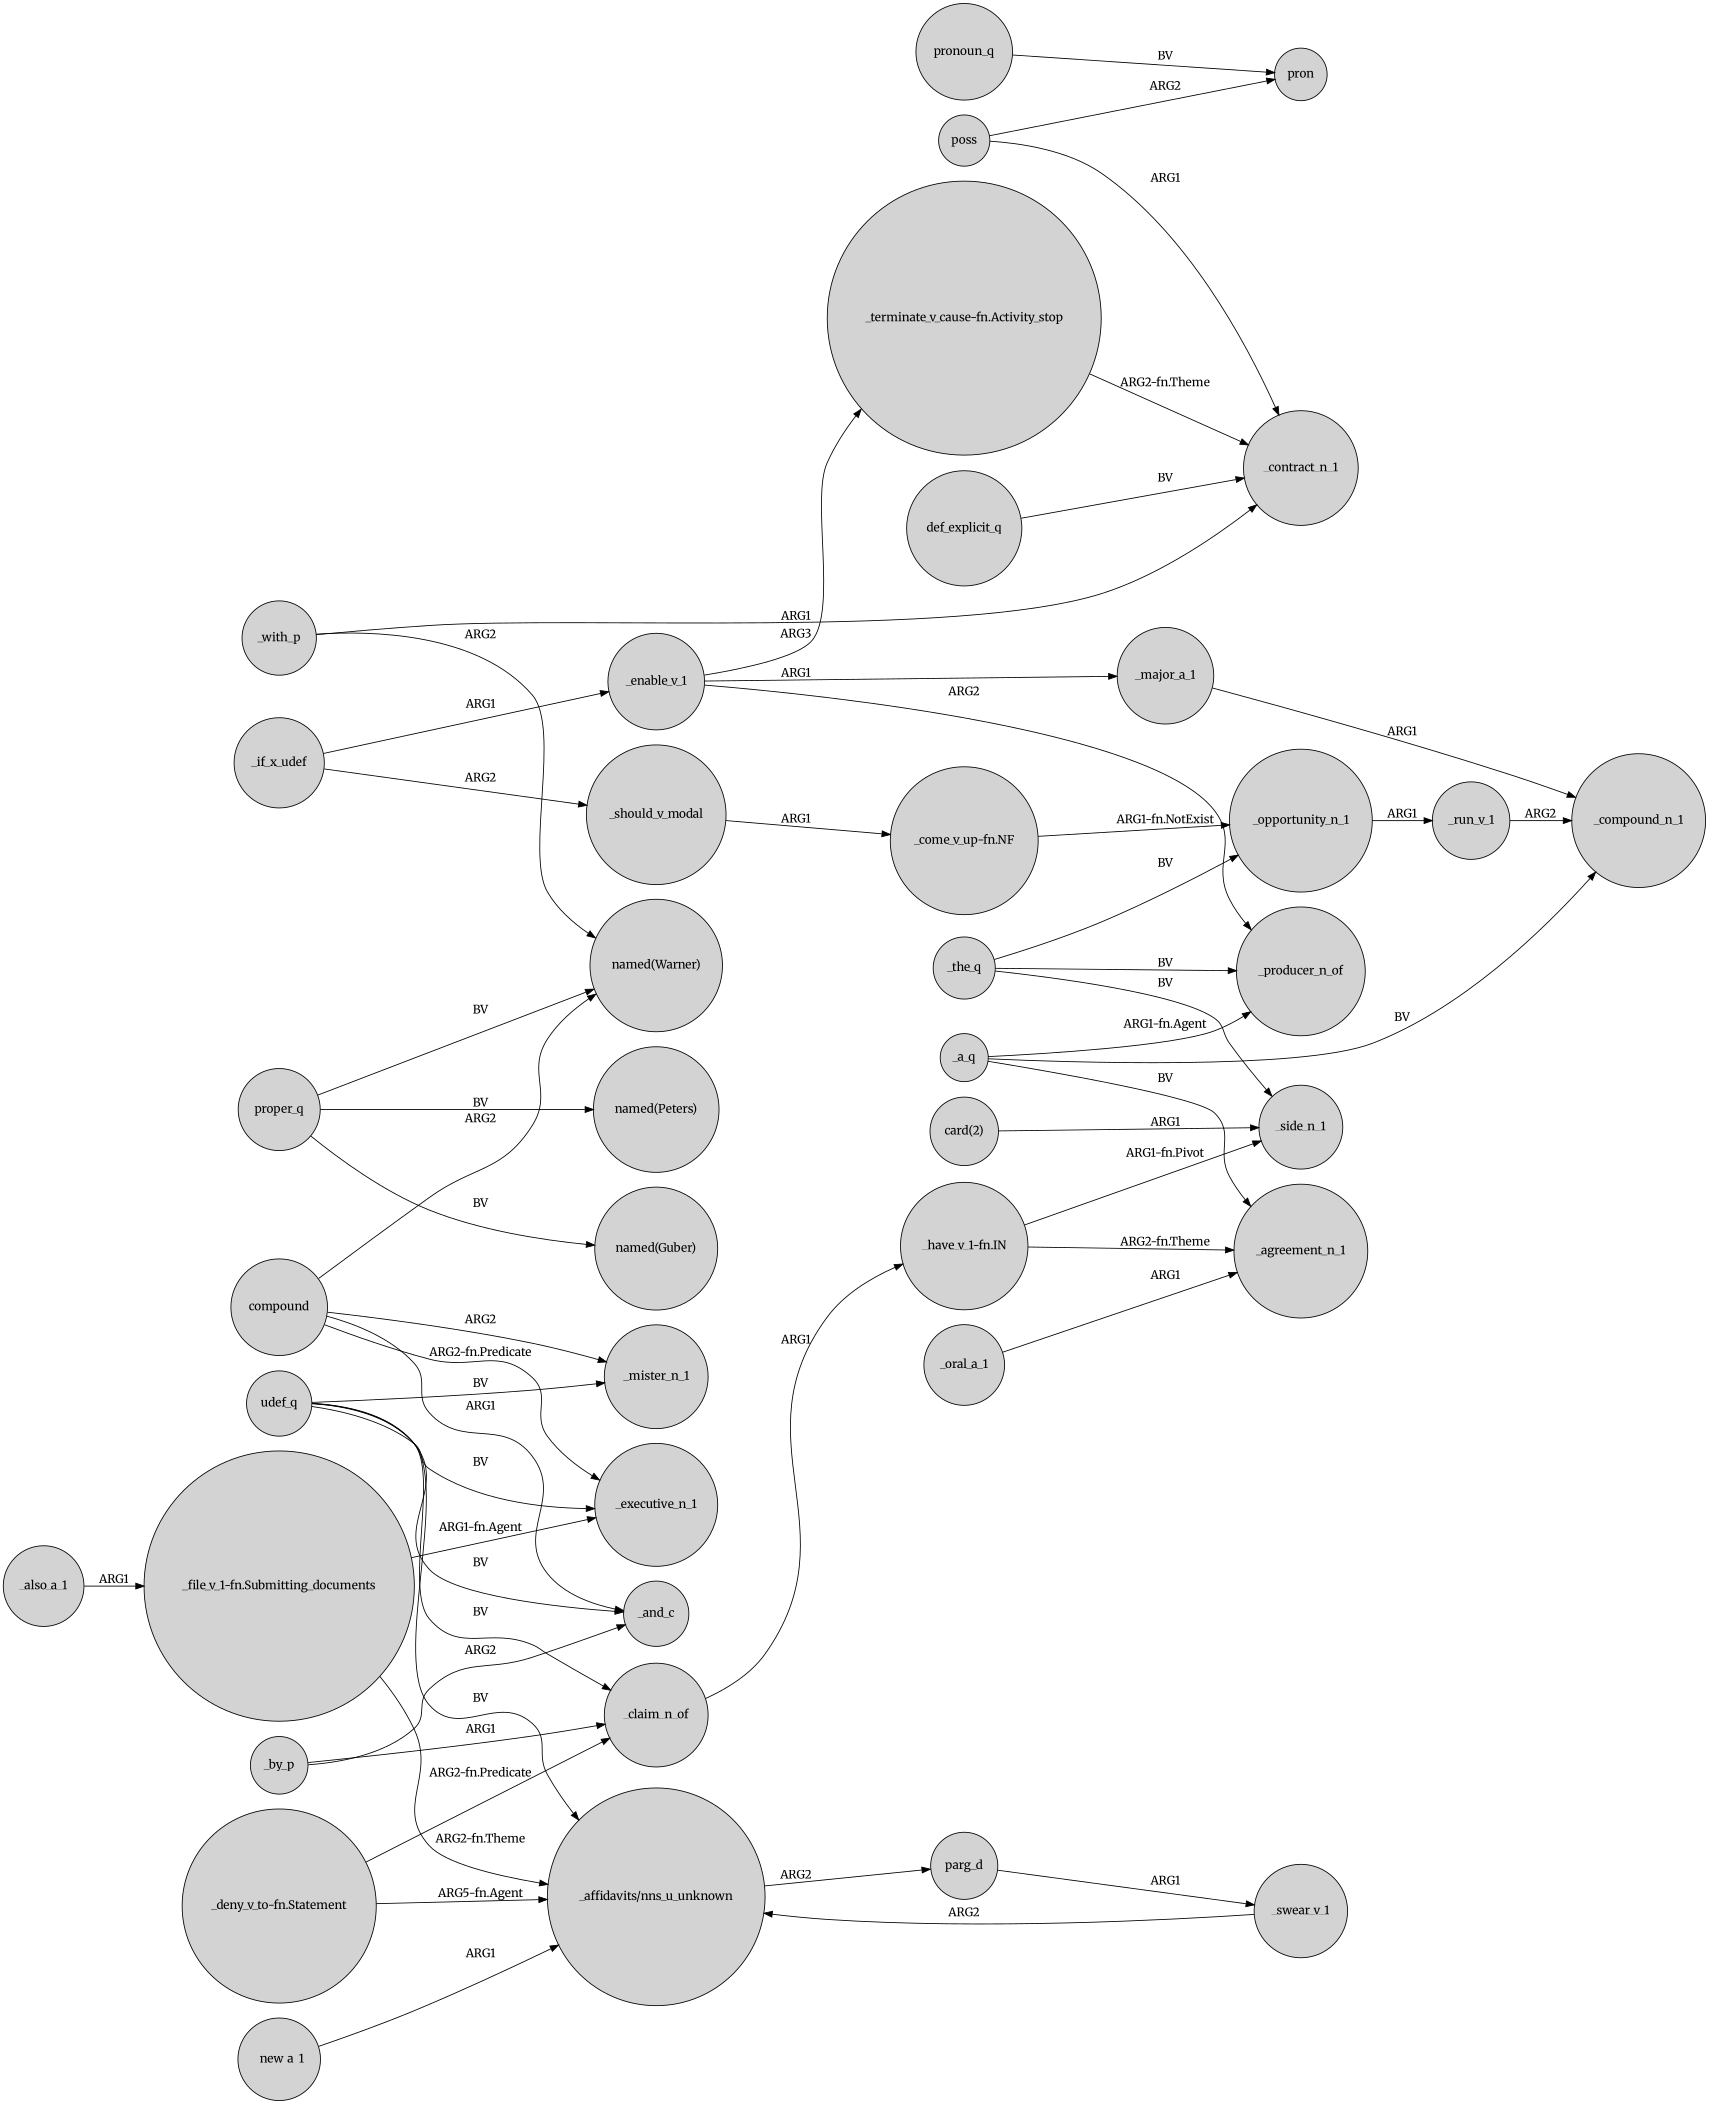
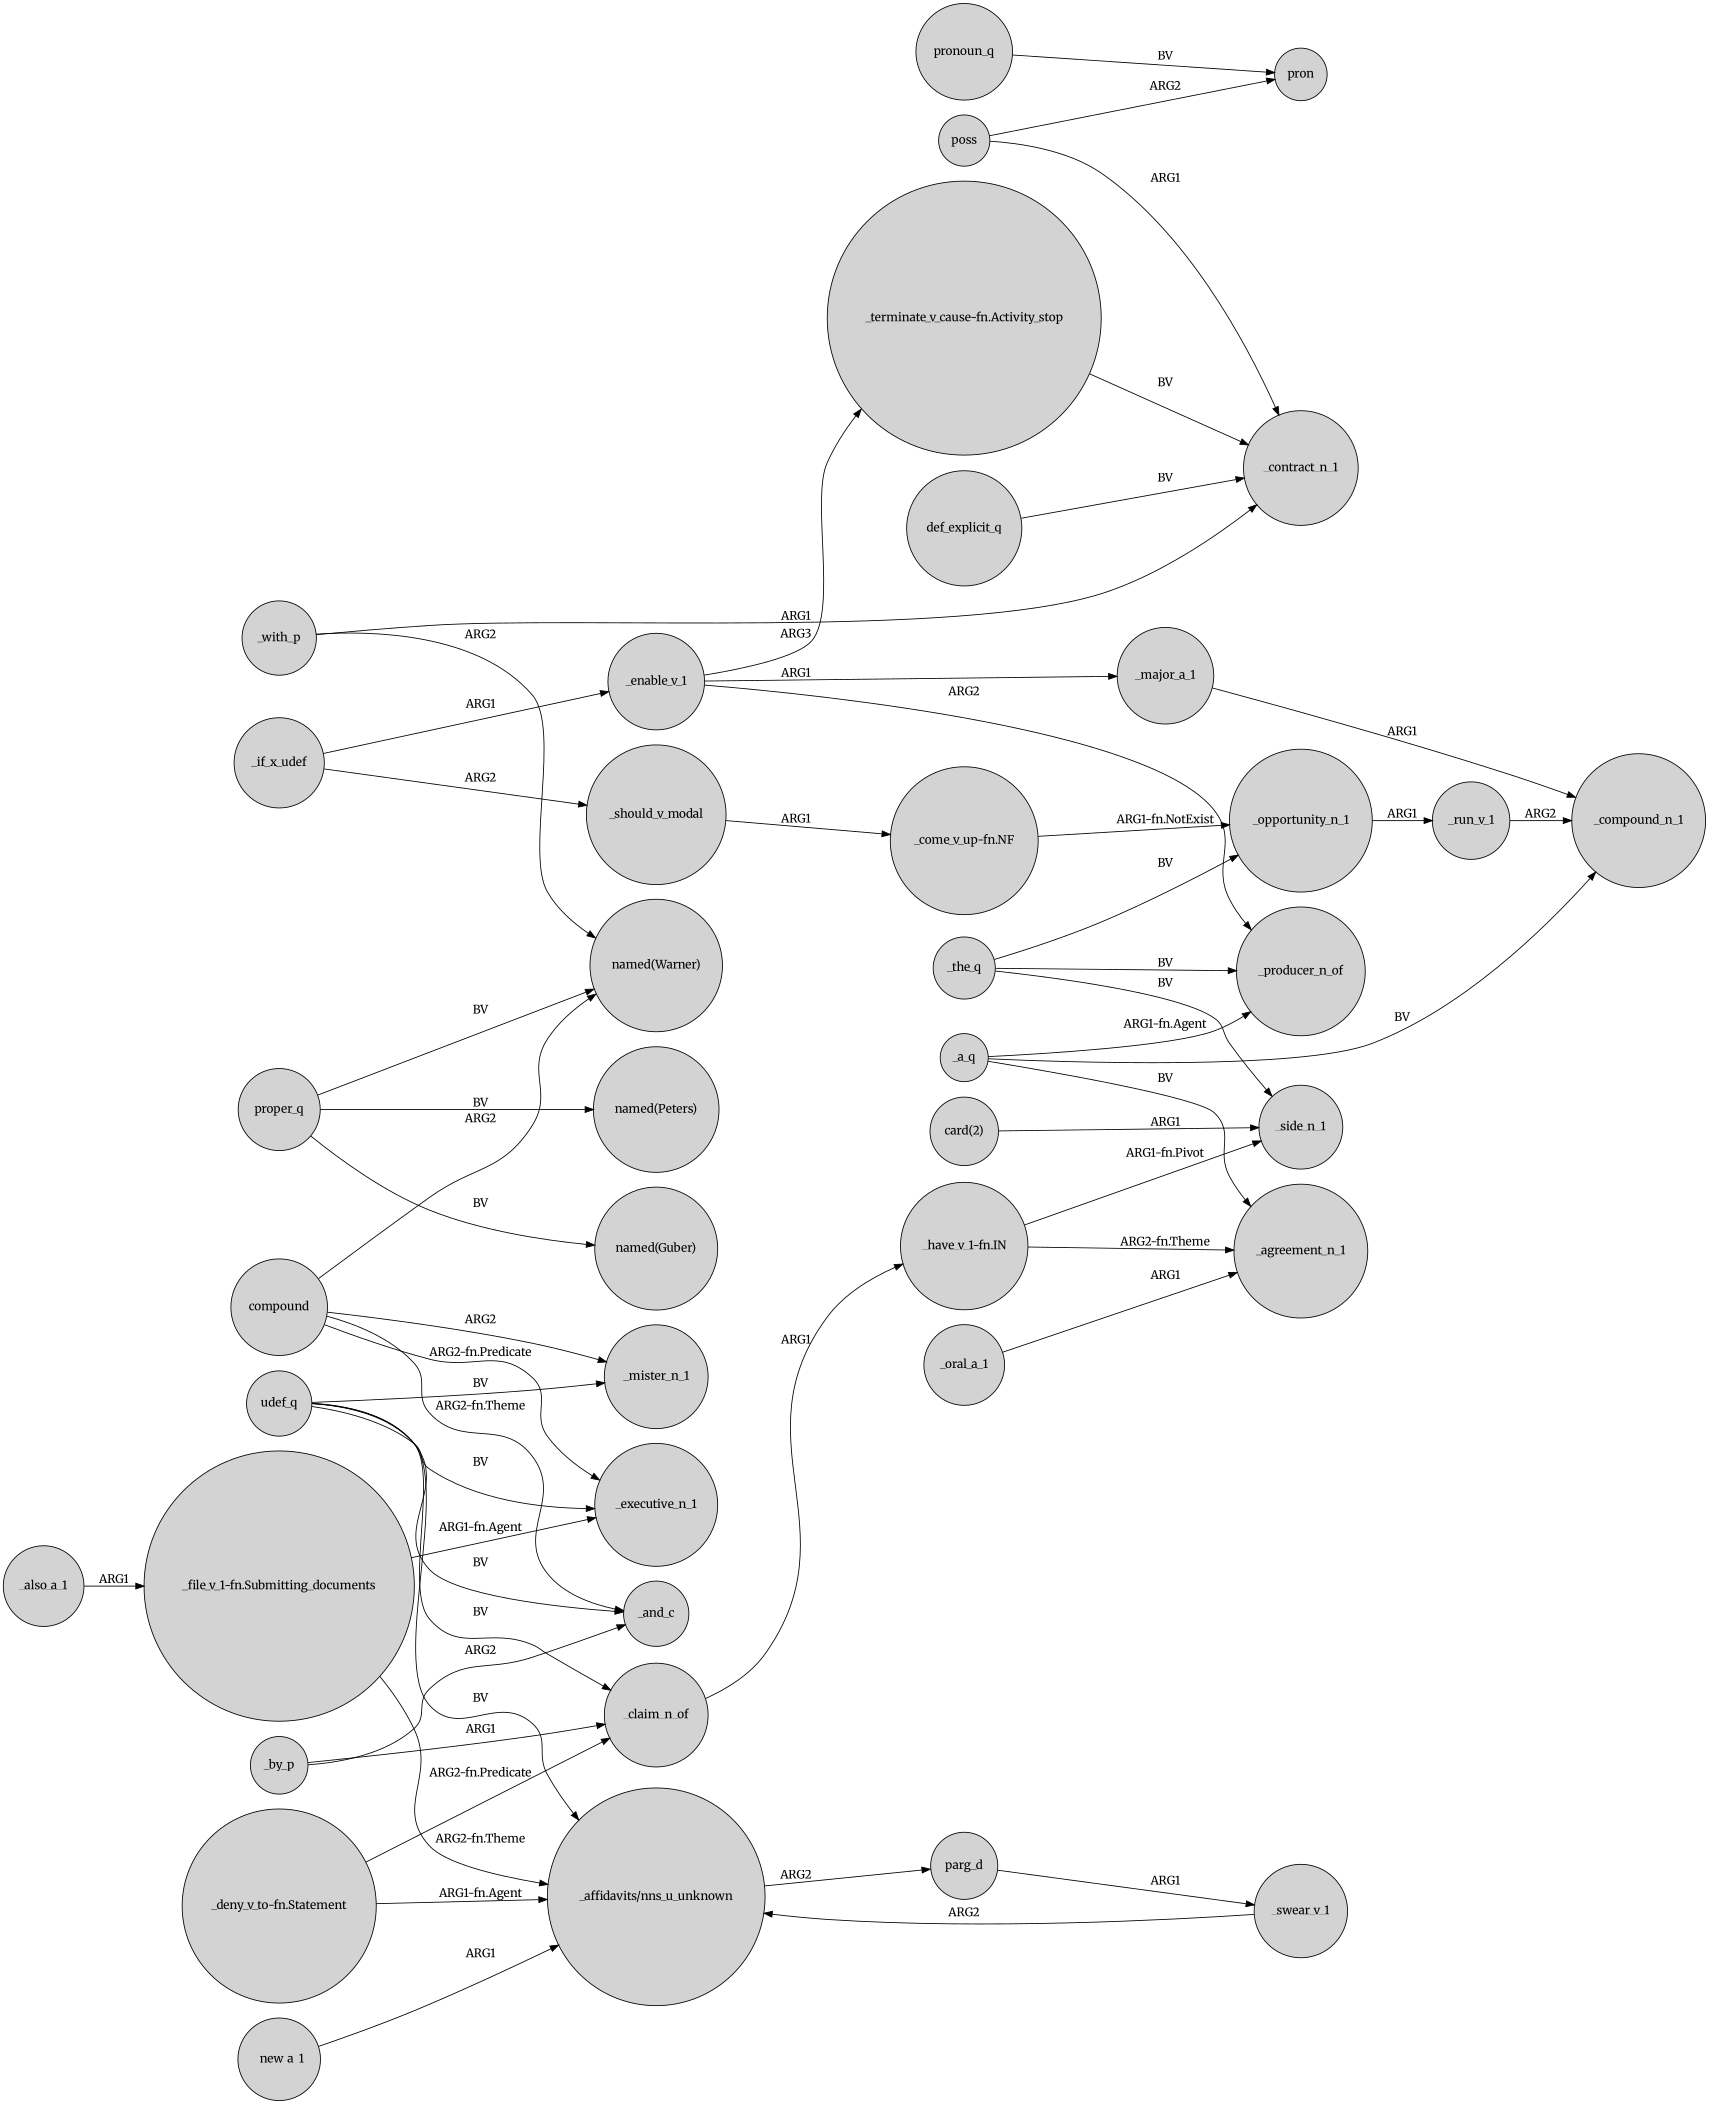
edge "_terminate_v_cause-fn.Activity_stop" -> "_contract_n_1": label "ARG2-fn.Theme" -> "BV"
edge "compound" -> "_and_c": label "ARG1" -> "ARG2-fn.Theme"
edge "_deny_v_to-fn.Statement" -> "_affidavits/nns_u_unknown": label "ARG5-fn.Agent" -> "ARG1-fn.Agent"
